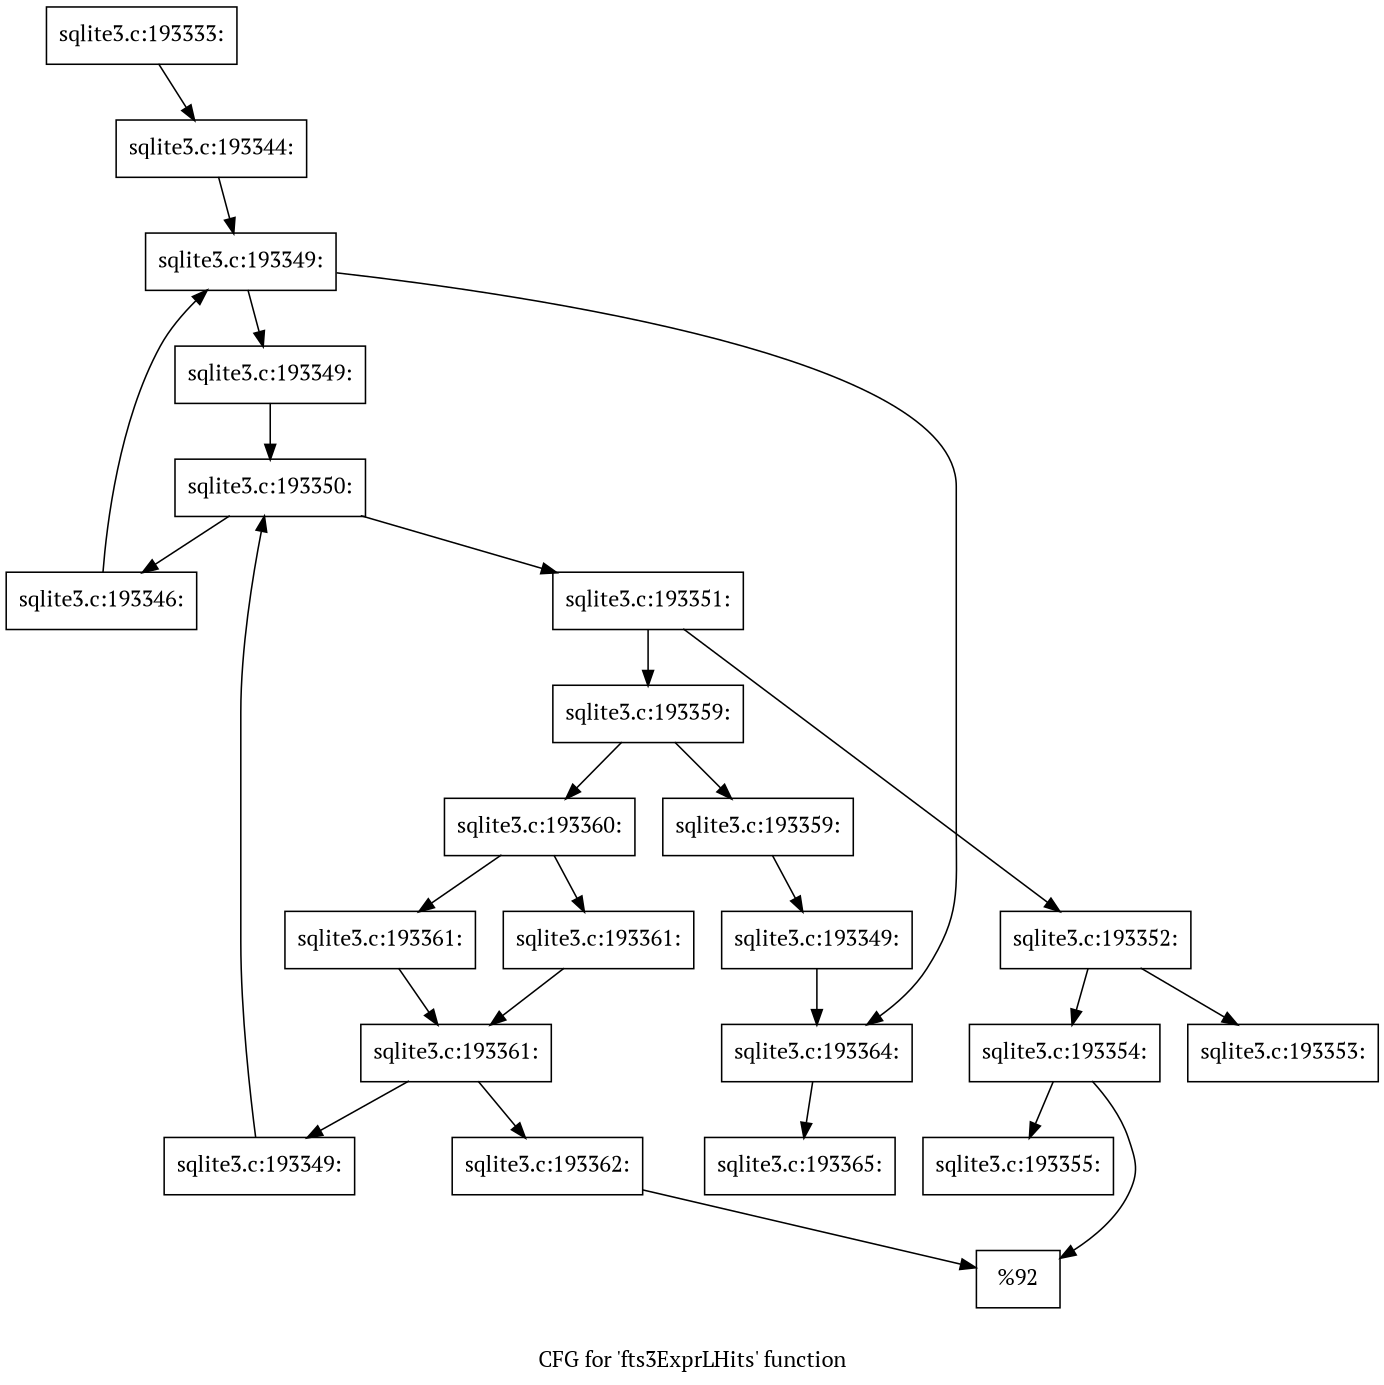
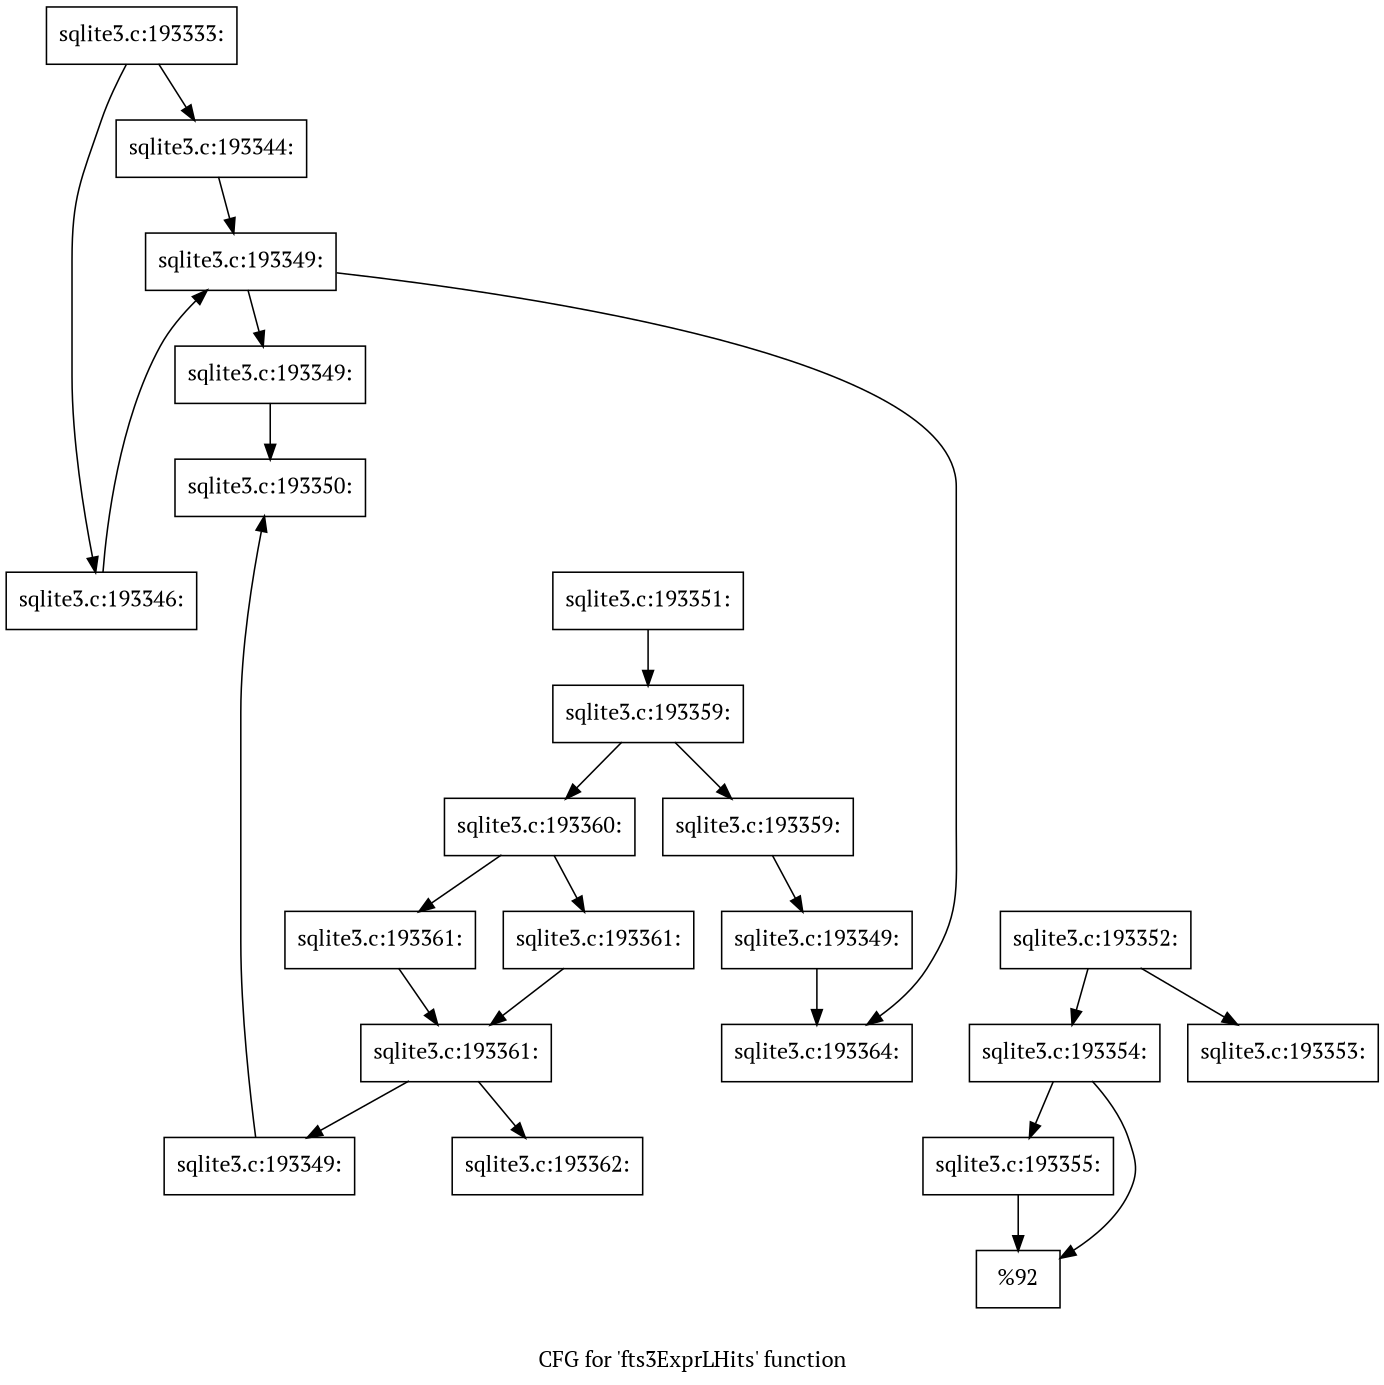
edge "sqlite3.c:193350:" -> "sqlite3.c:193346:": now "sqlite3.c:193333:" -> "sqlite3.c:193346:"
edge "sqlite3.c:193350:" -> "sqlite3.c:193351:": removed
edge "sqlite3.c:193351:" -> "sqlite3.c:193352:": removed
node "sqlite3.c:193365:": removed
edge "sqlite3.c:193362:" -> "%92": now "sqlite3.c:193355:" -> "%92"
